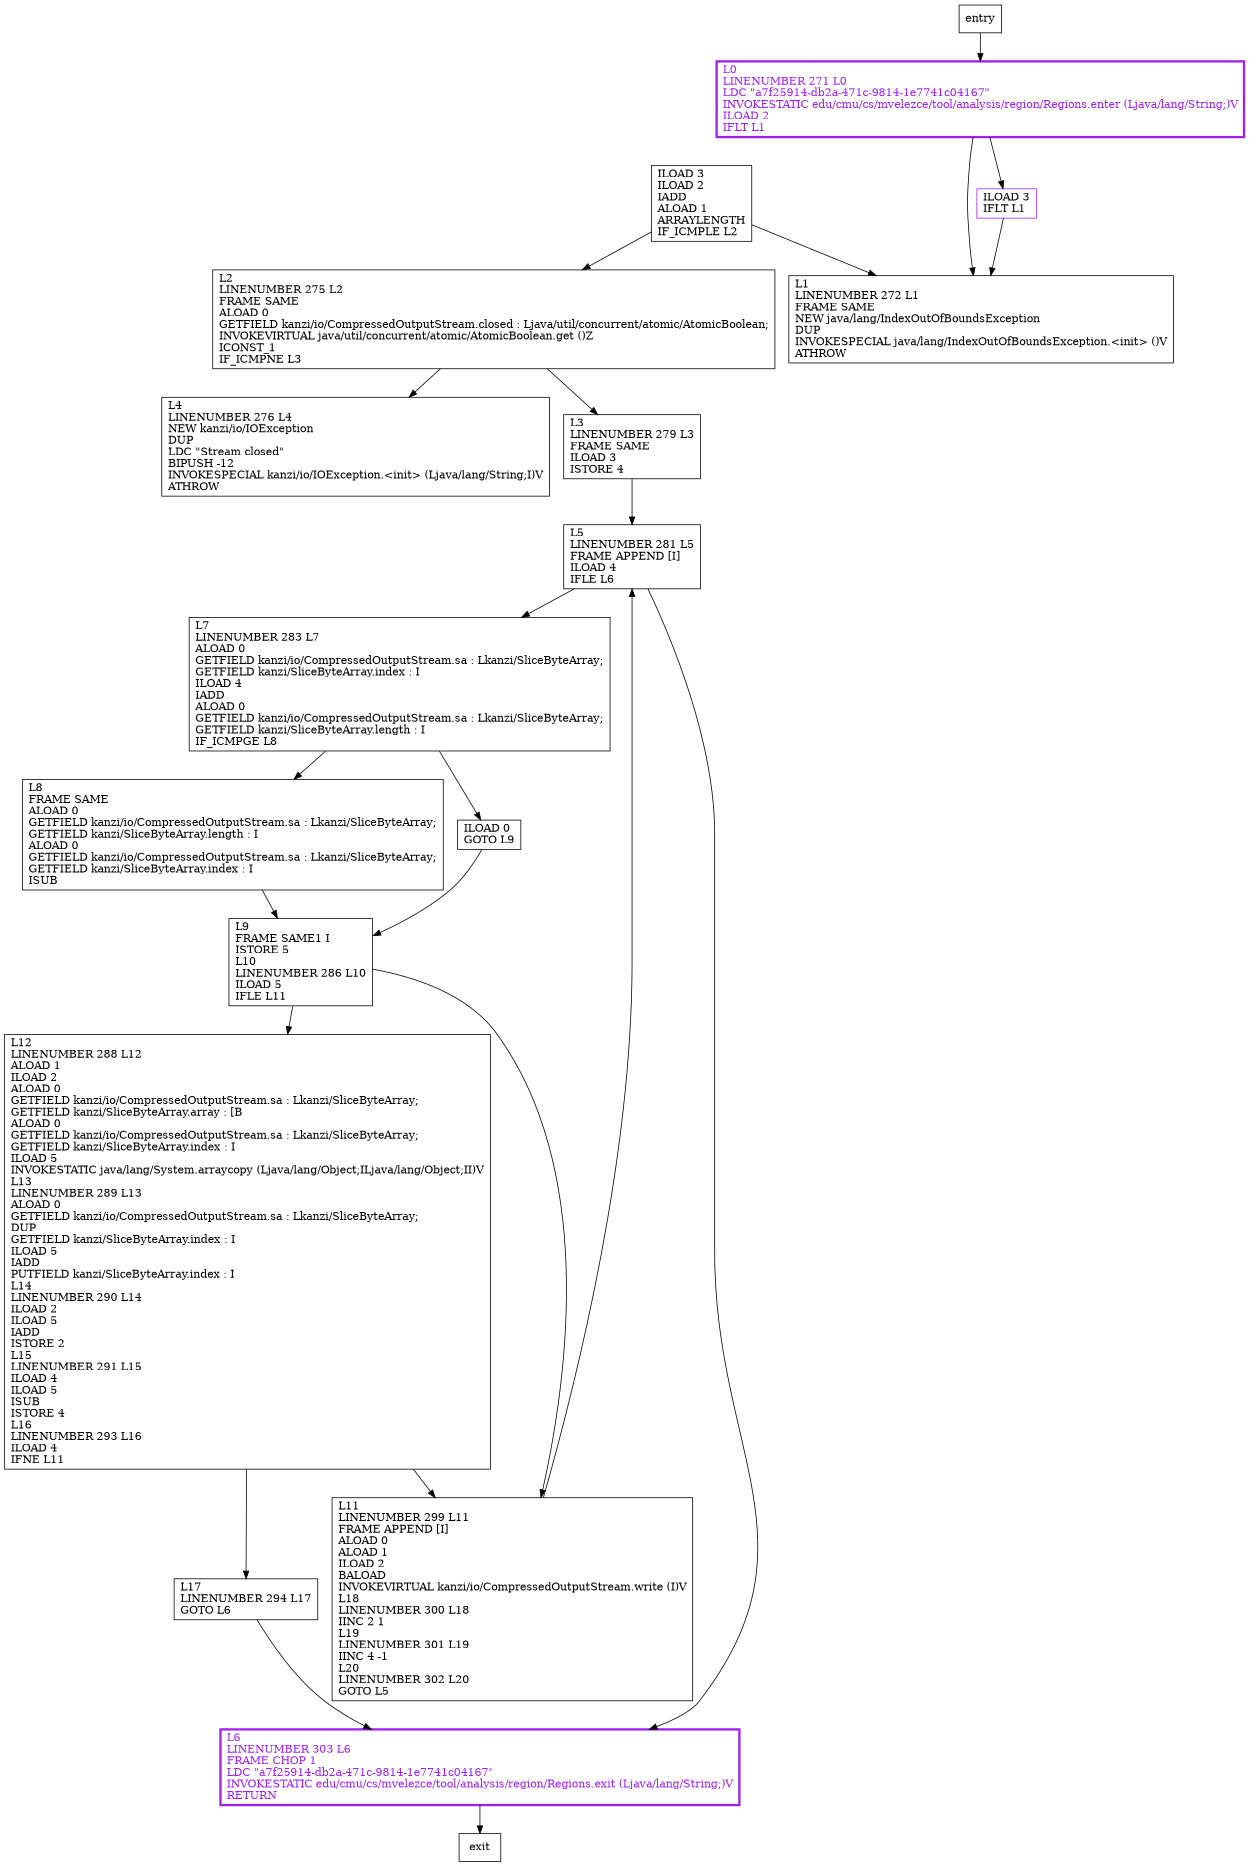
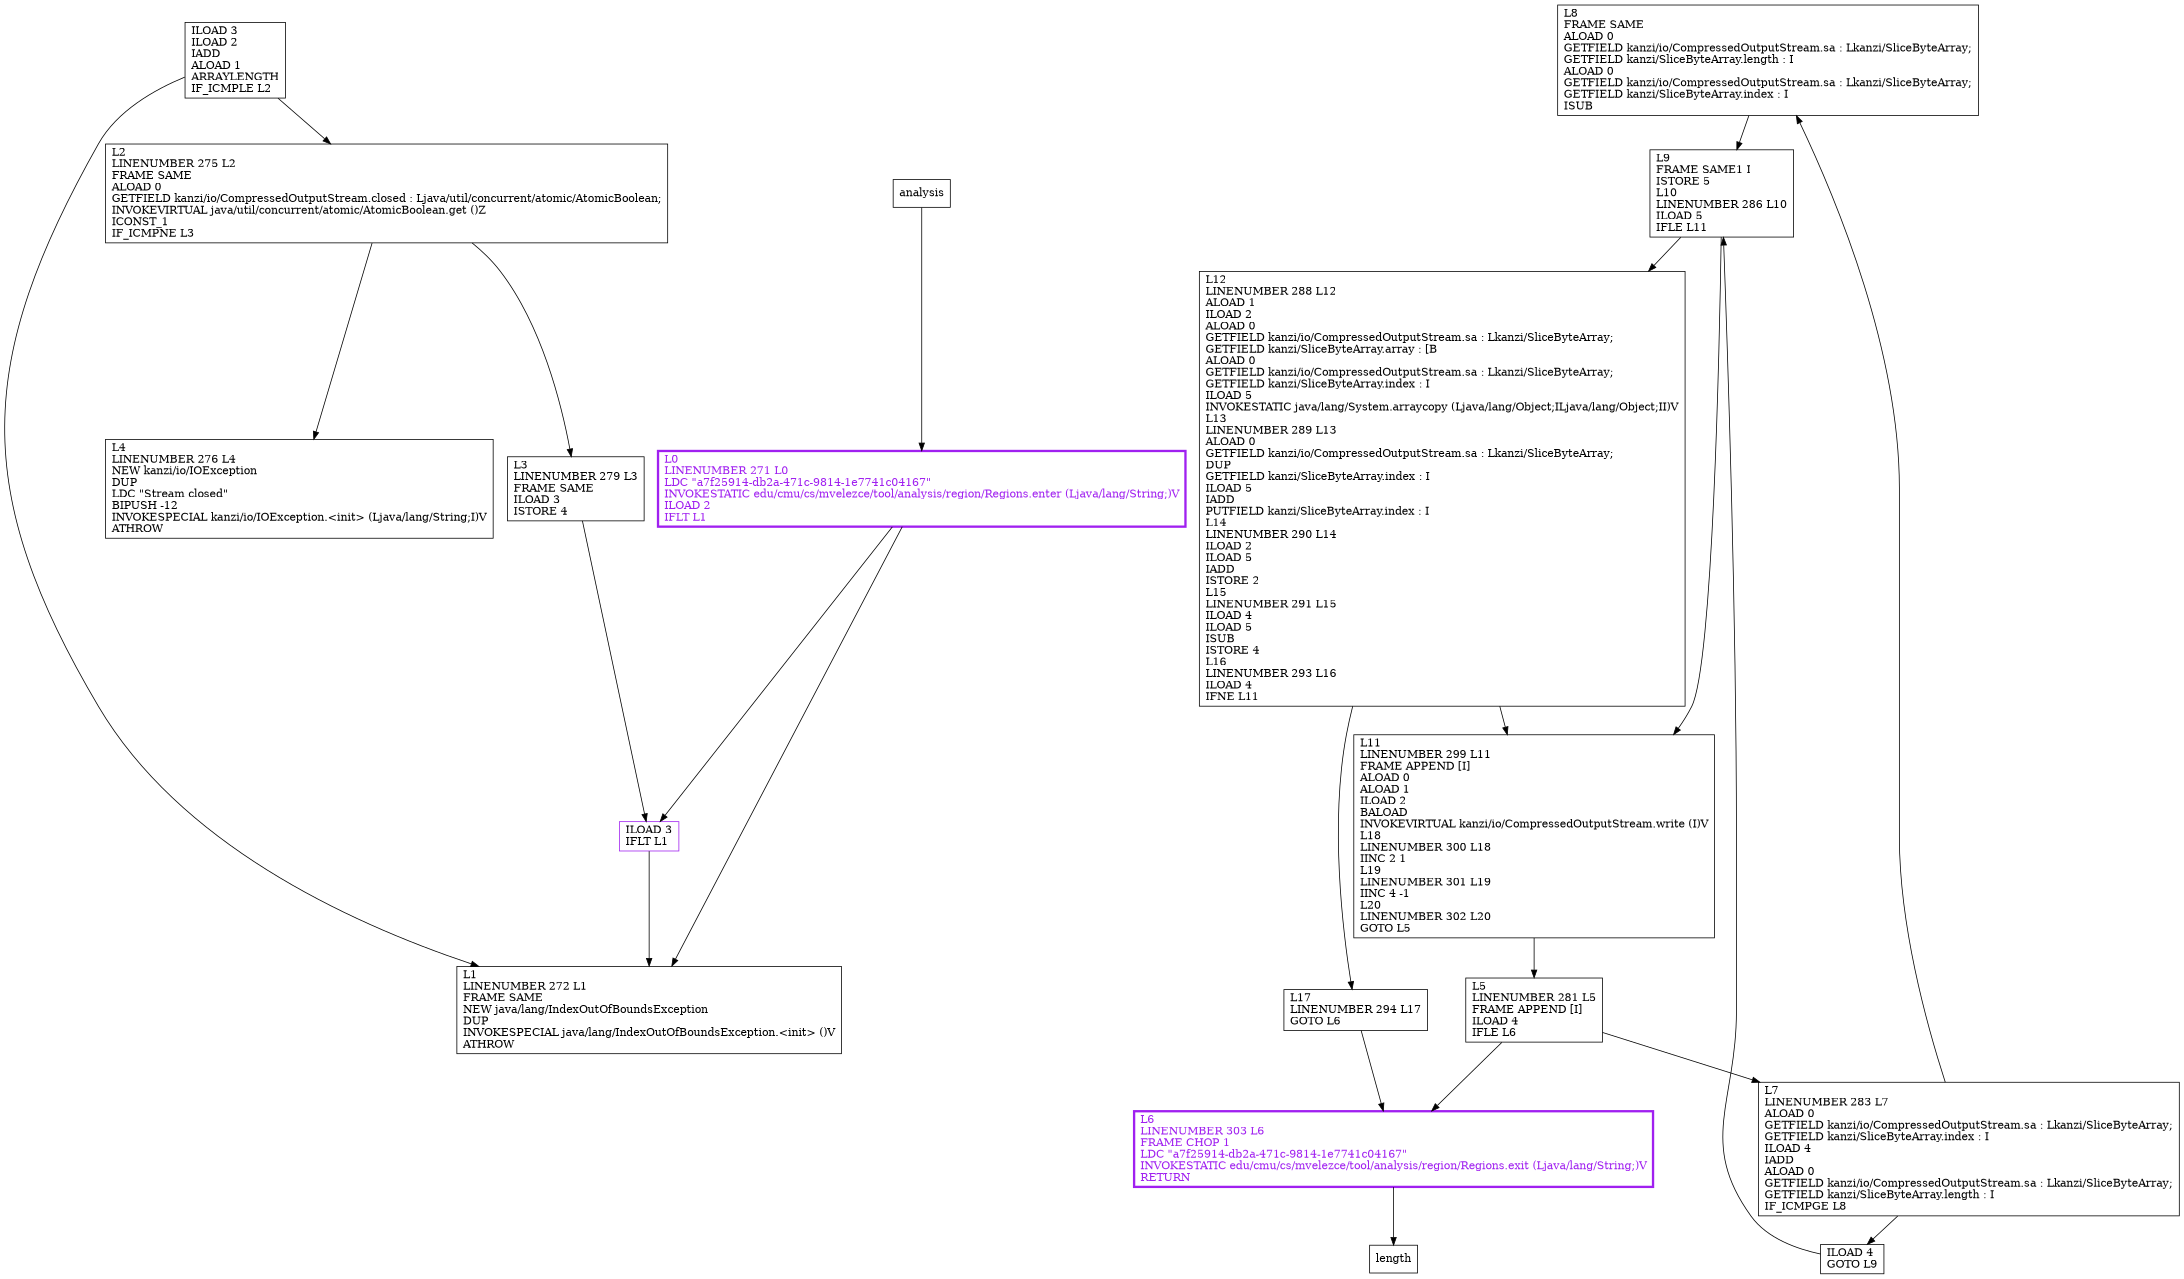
node "entry": label "entry" -> "analysis"
edge "L3 LINENUMBER 279 L3 FRAME SAME ILOAD 3 ISTORE 4" -> "L5 LINENUMBER 281 L5 FRAME APPEND [I] ILOAD 4 IFLE L6": now "L3 LINENUMBER 279 L3 FRAME SAME ILOAD 3 ISTORE 4" -> "ILOAD 3 IFLT L1"
node "ILOAD 0 GOTO L9": label "ILOAD 0 GOTO L9" -> "ILOAD 4 GOTO L9"
node "exit": label "exit" -> "length"
